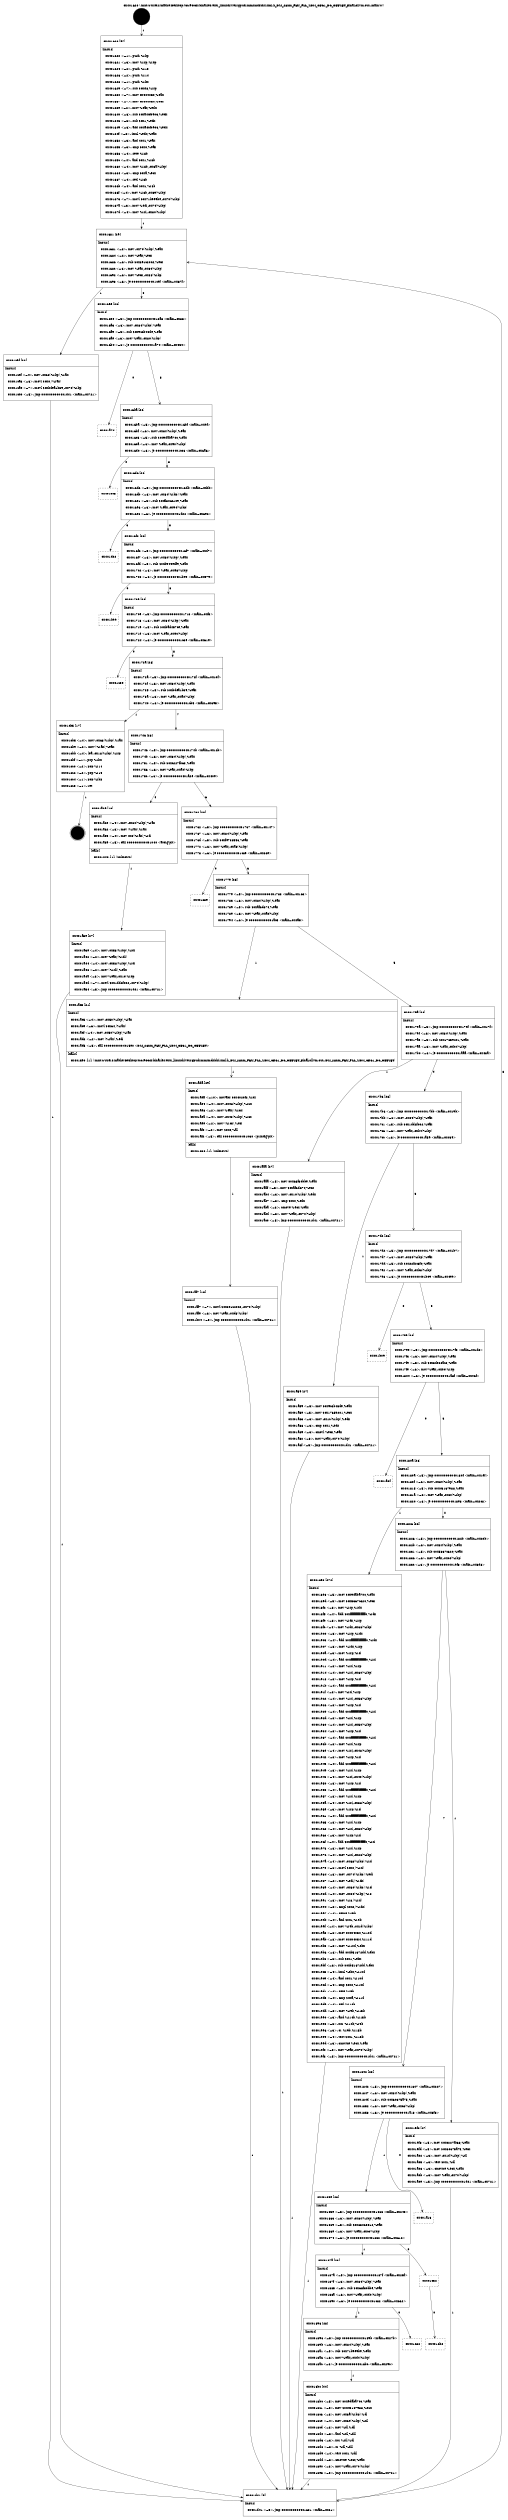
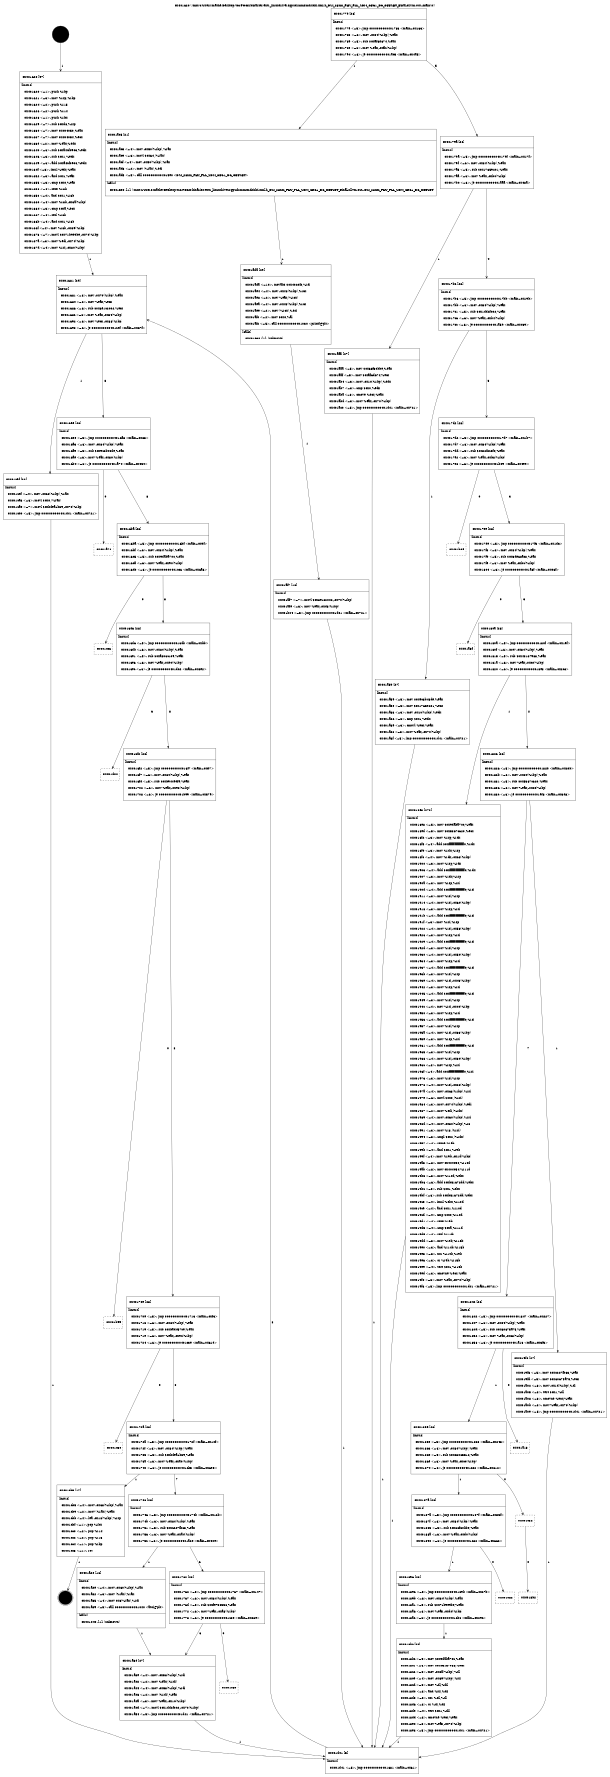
edge "0x401746 [28]" -> "0x401a2e [16]": label " 4" -> " 1"
edge "0x401762 [28]" -> "0x40177e [28]": now "0x401762 [28]" -> "0x401a3e [27]"
